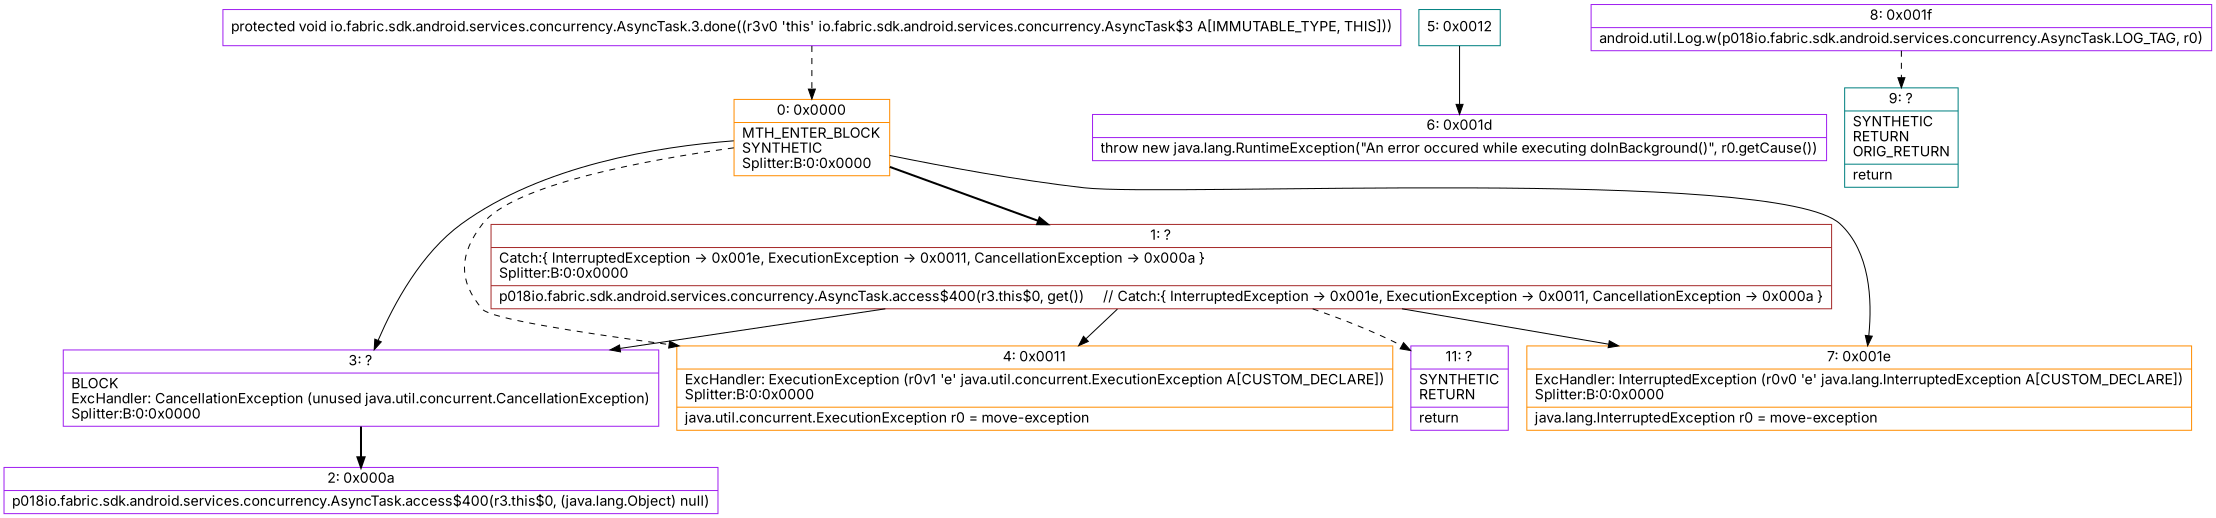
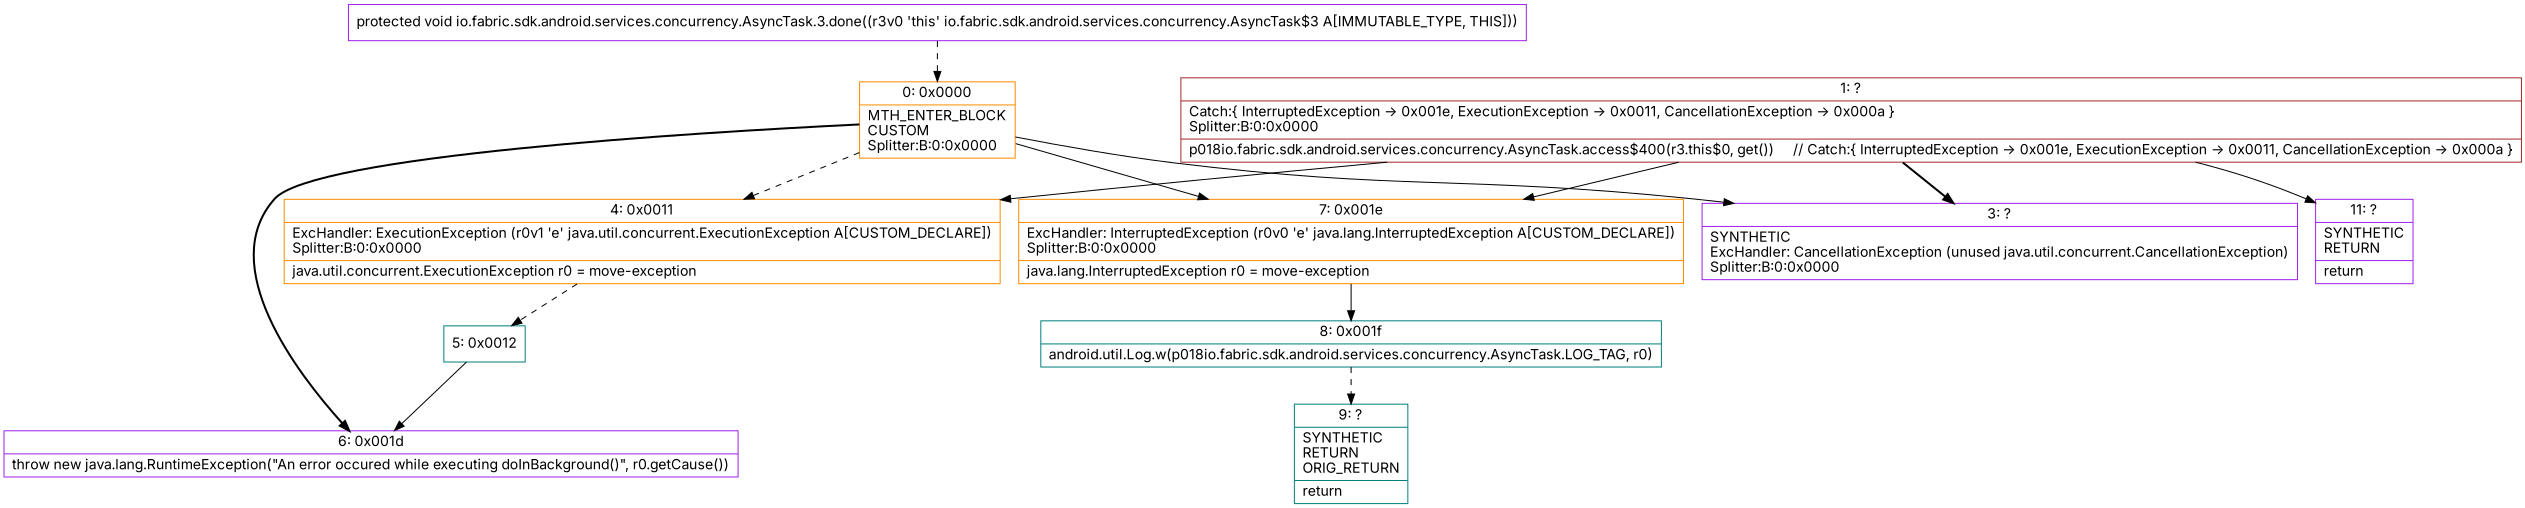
node "8: 0x001f": color purple -> teal
node "0: 0x0000": text "SYNTHETIC" -> "CUSTOM"
edge "0: 0x0000" -> "1: ?": now "0: 0x0000" -> "6: 0x001d"
edge "7: 0x001e" -> "8: 0x001f": added
edge "4: 0x0011" -> "5: 0x0012": added
edge "1: ?" -> "11: ?": style dashed -> solid
edge "1: ?" -> "3: ?": style solid -> bold
node "3: ?": text "BLOCK" -> "SYNTHETIC"
node "2: 0x000a": removed
